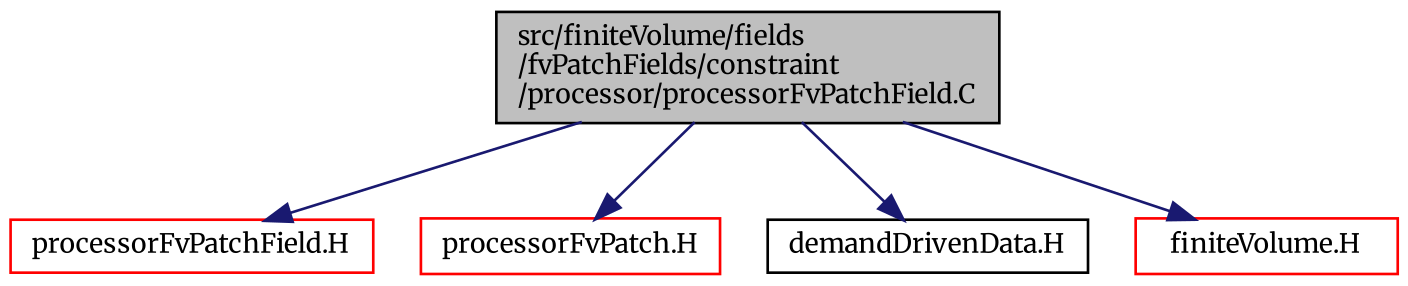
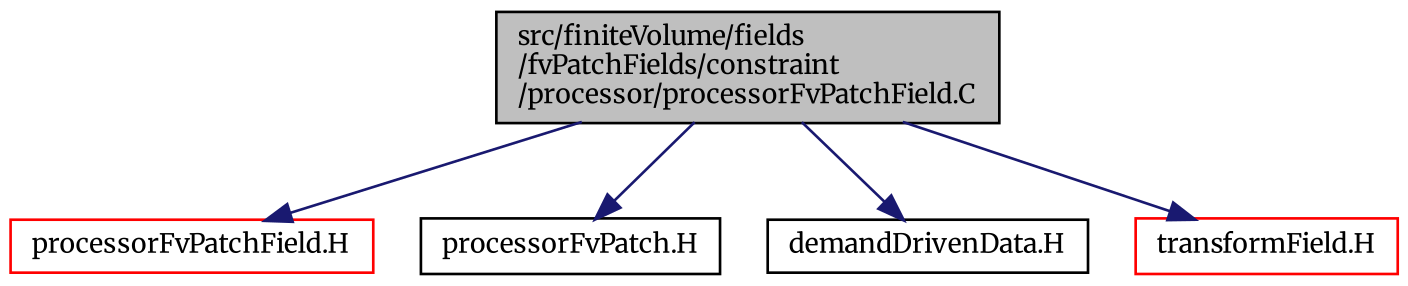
node "processorFvPatch.H": color red -> black
node "finiteVolume.H": label "finiteVolume.H" -> "transformField.H"
